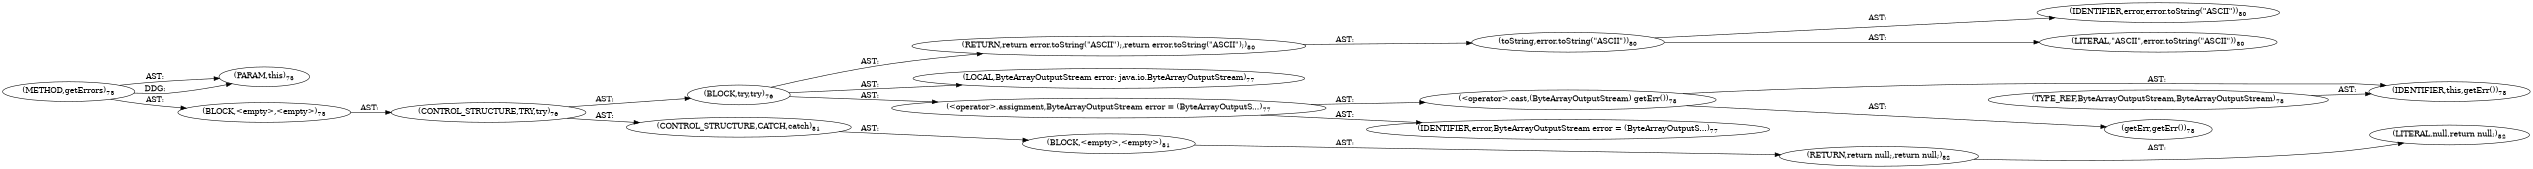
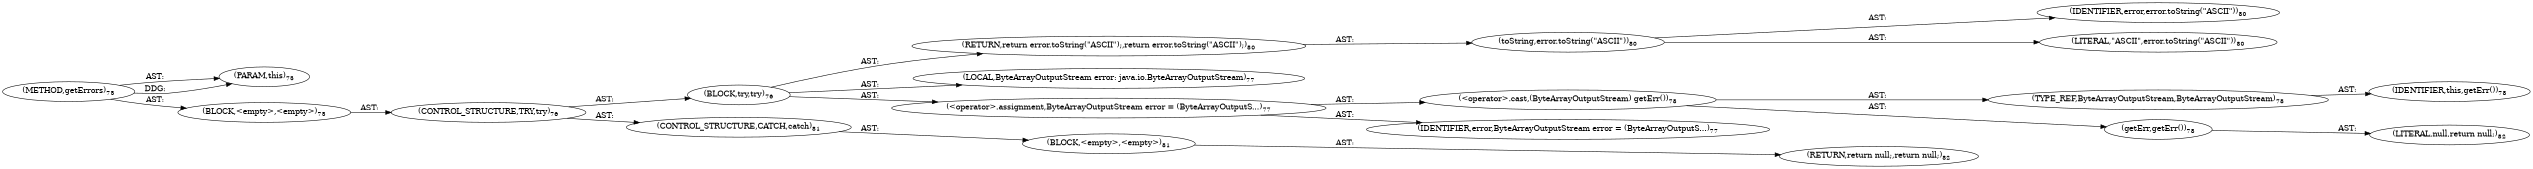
edge "(<operator>.cast,(ByteArrayOutputStream) getErr())" -> "(IDENTIFIER,this,getErr())": now "(<operator>.cast,(ByteArrayOutputStream) getErr())" -> "(TYPE_REF,ByteArrayOutputStream,ByteArrayOutputStream)"
edge "(RETURN,return null;,return null;)" -> "(LITERAL,null,return null;)": now "(getErr,getErr())" -> "(LITERAL,null,return null;)"
